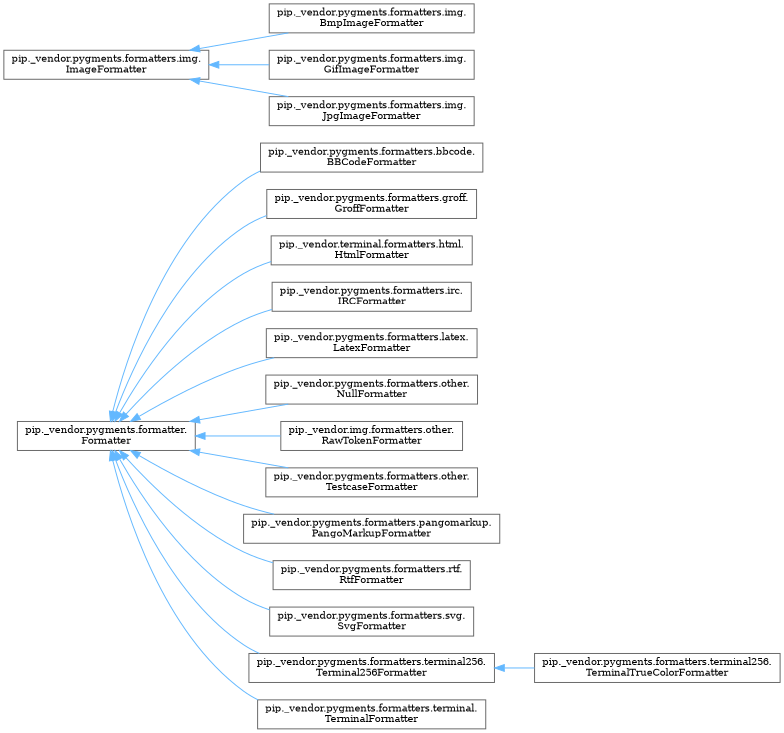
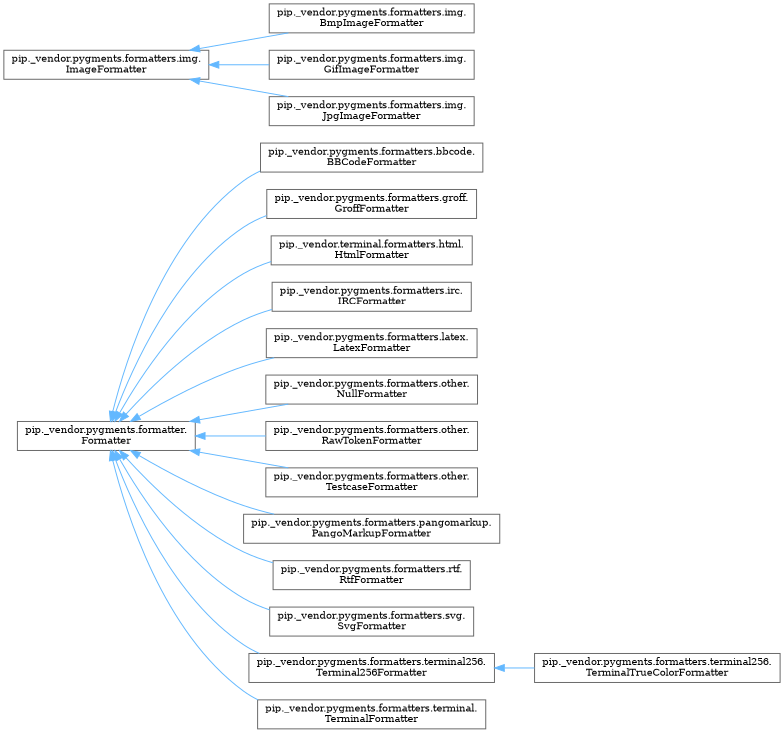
node "pip._vendor.img.formatters.other. RawTokenFormatter": label "pip._vendor.img.formatters.other. RawTokenFormatter" -> "pip._vendor.pygments.formatters.other. RawTokenFormatter"
